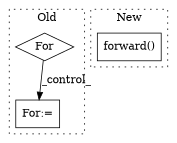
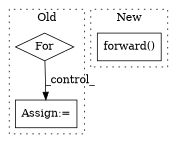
node "For:=": label "For:=" -> "Assign:="
